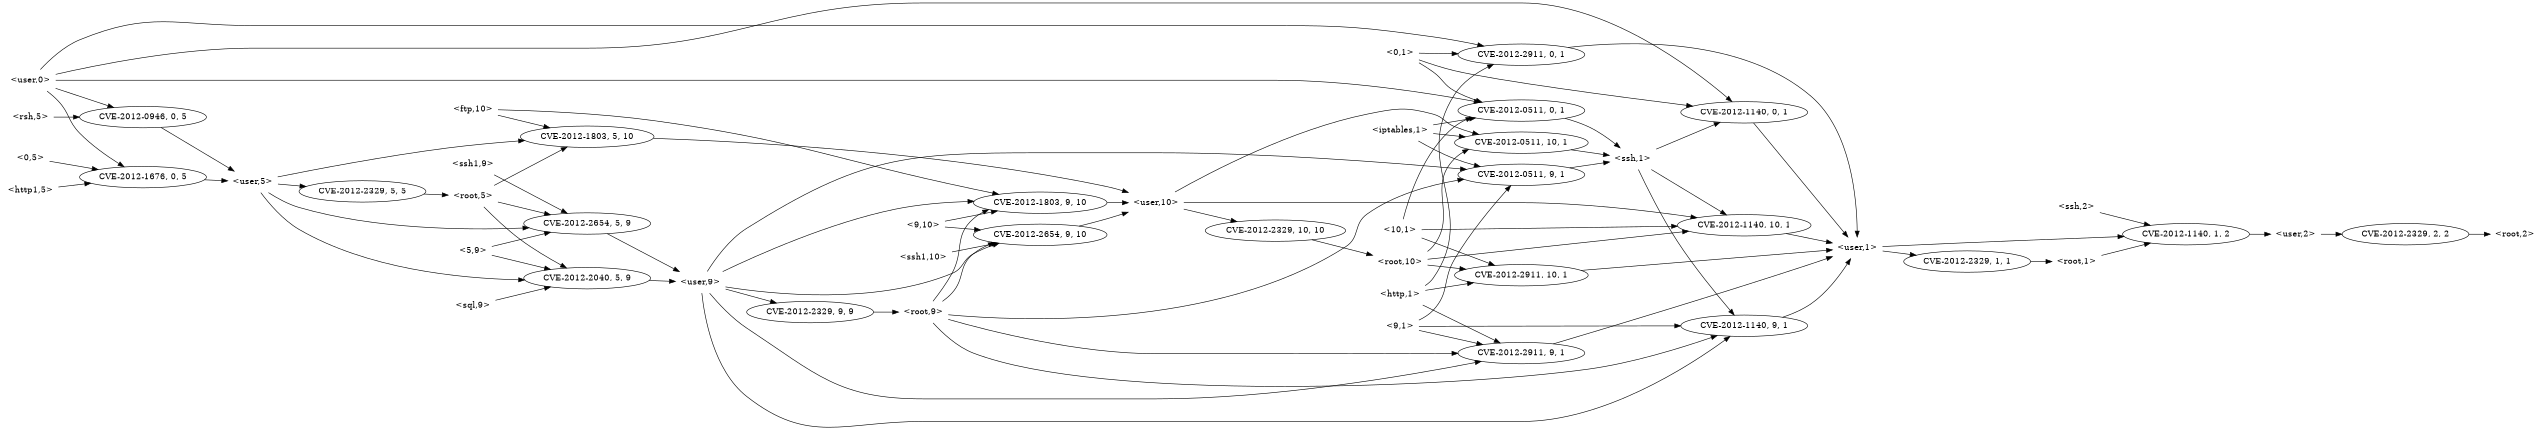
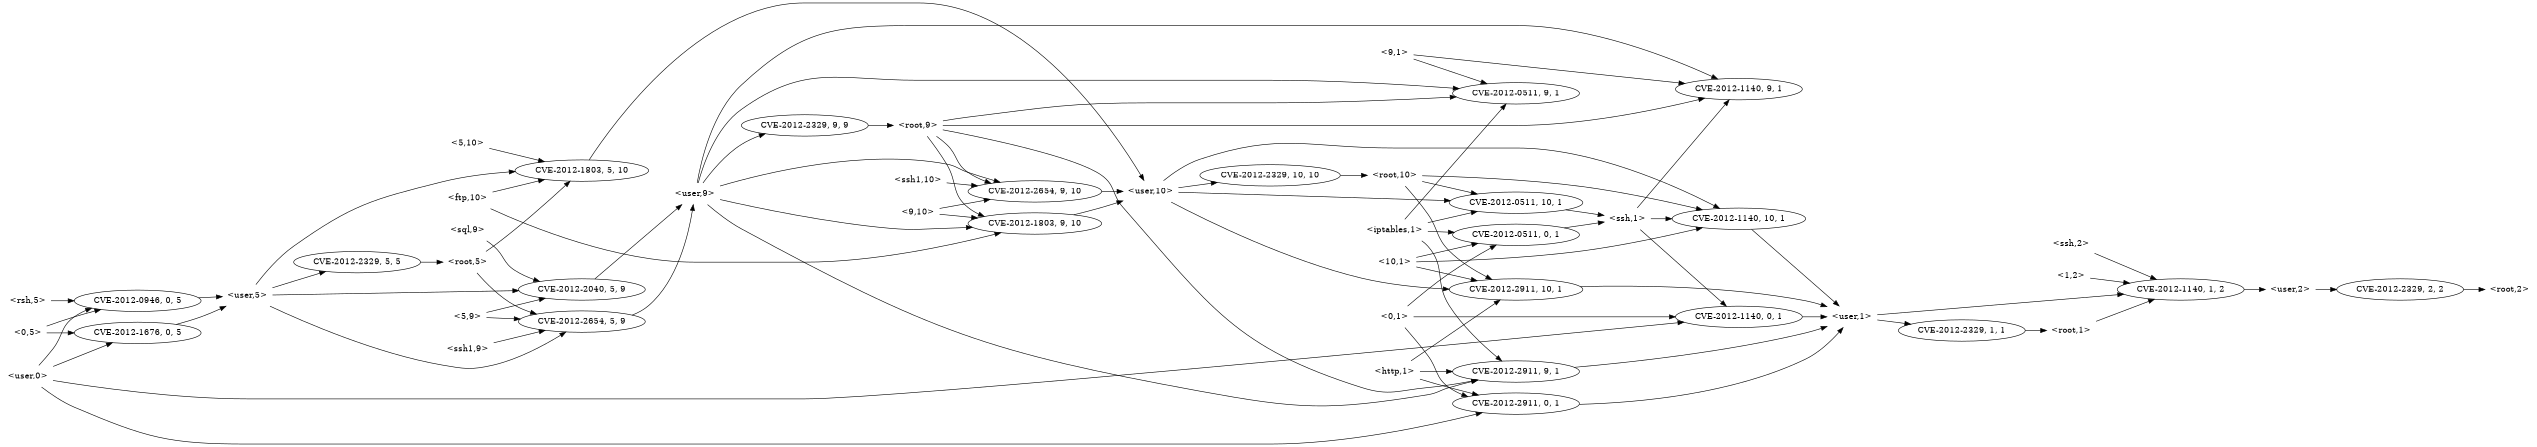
edge "<user,0>" -> "CVE-2012-0511, 0, 1": removed
node "<5,10>": added
edge "CVE-2012-0511, 9, 1" -> "<ssh,1>": removed
node "<http1,5>": removed
edge "<root,5>" -> "CVE-2012-2040, 5, 9": removed
edge "<user,10>" -> "CVE-2012-2911, 10, 1": added
node "<1,2>": added
edge "CVE-2012-1140, 9, 1" -> "<user,1>": removed
edge "<0,5>" -> "CVE-2012-0946, 0, 5": added
edge "<9,1>" -> "CVE-2012-2911, 9, 1": now "<iptables,1>" -> "CVE-2012-2911, 9, 1"
